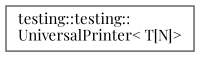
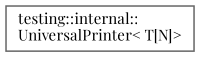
node "testing::testing:: UniversalPrinter< T[N]>": label "testing::testing:: UniversalPrinter< T[N]>" -> "testing::internal:: UniversalPrinter< T[N]>"
